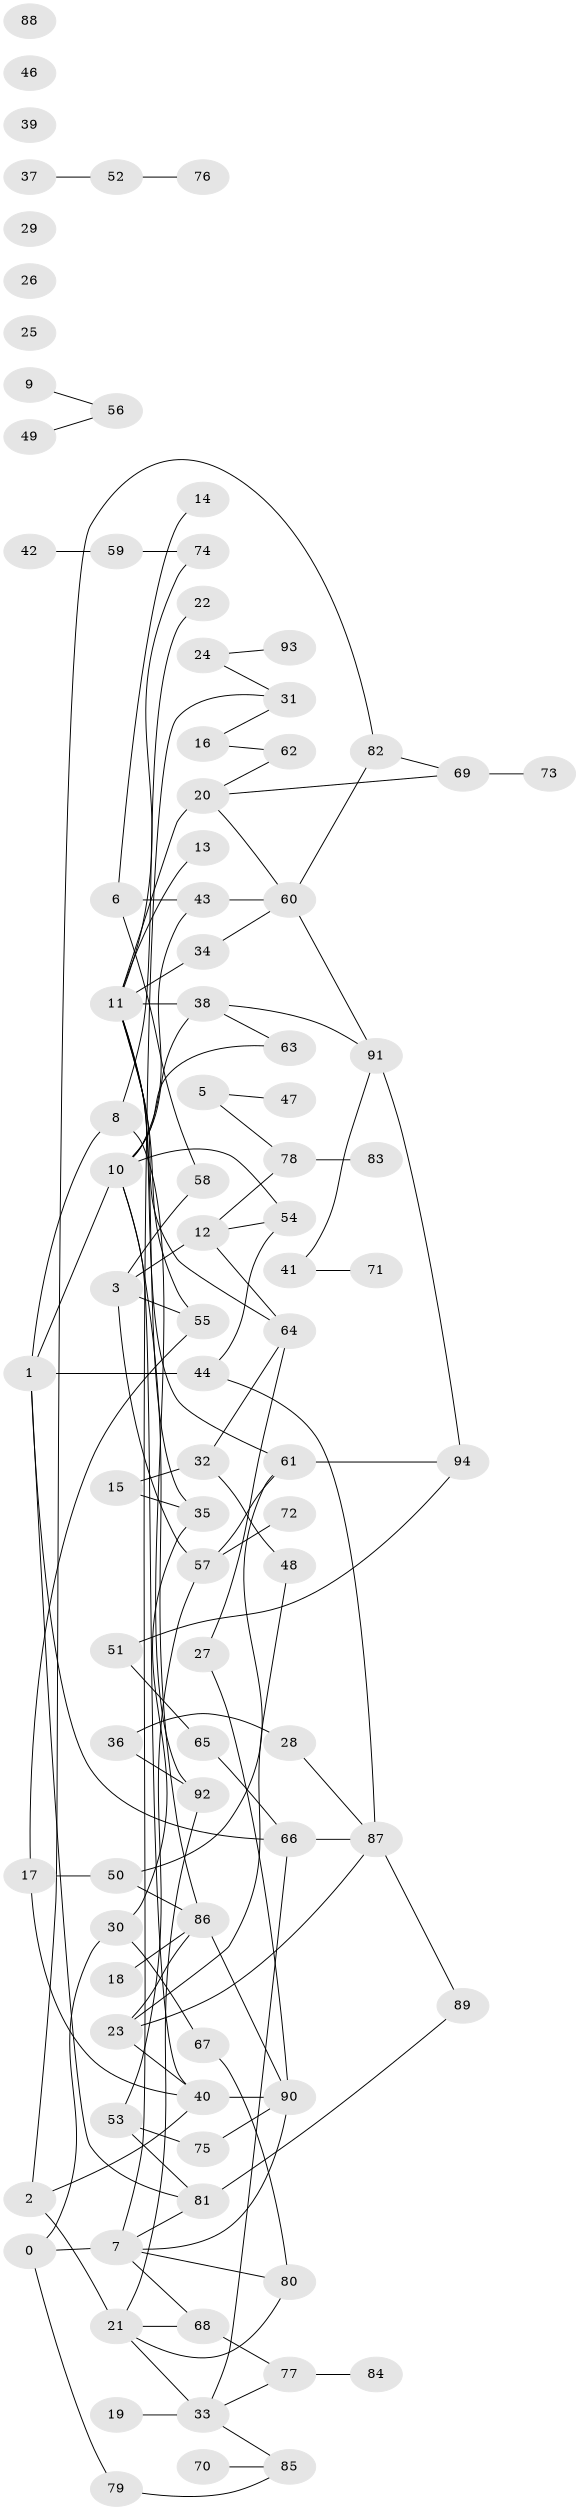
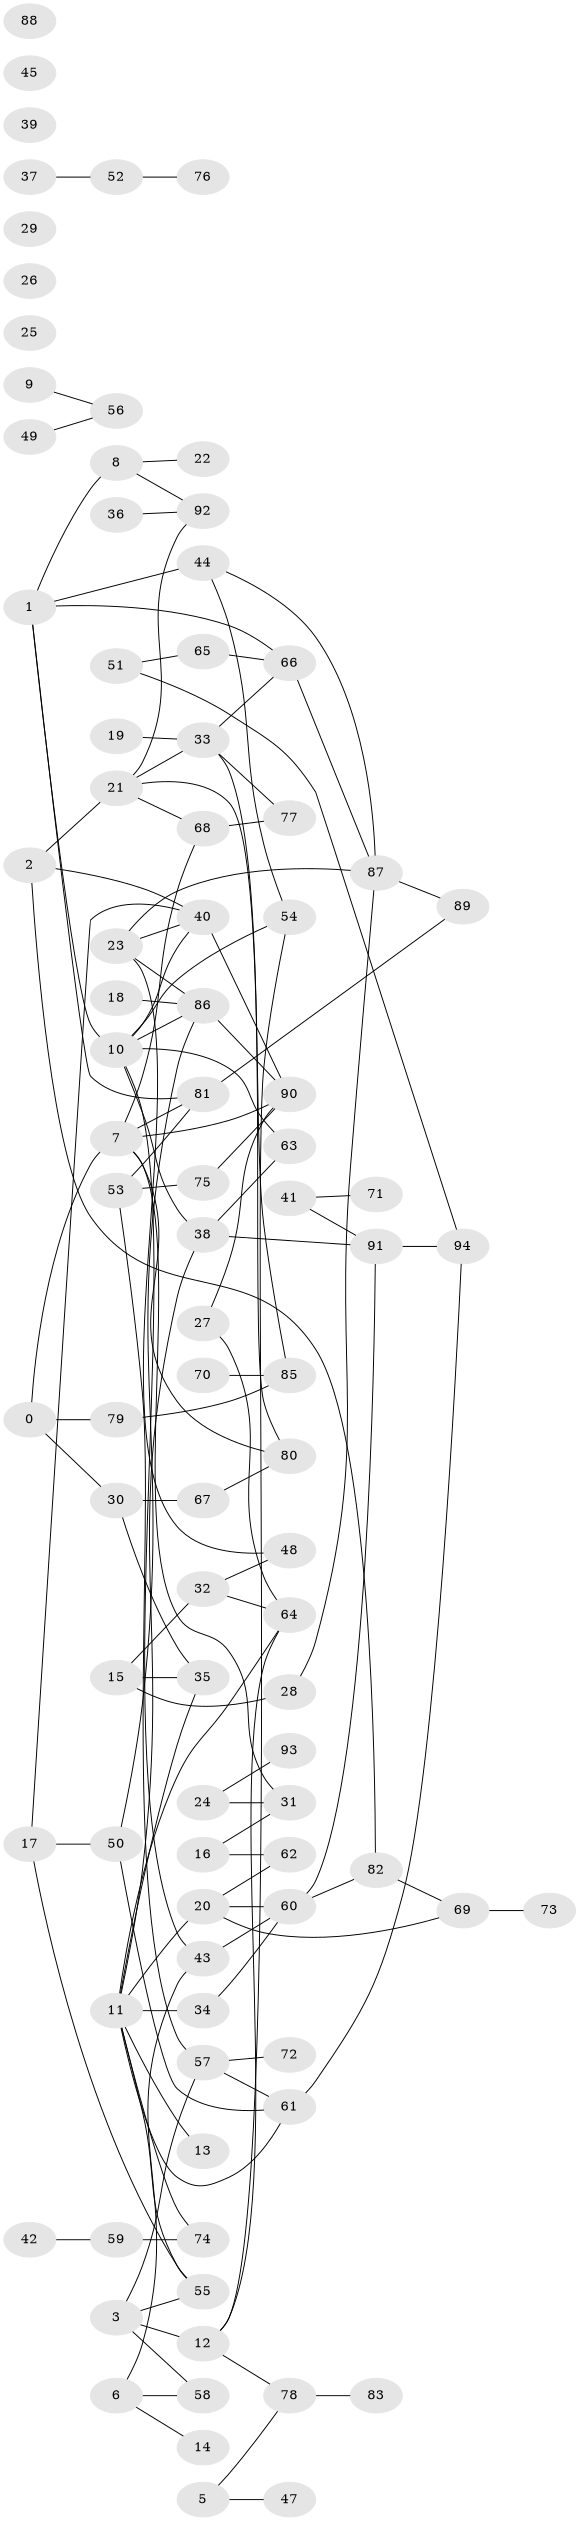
node "46": label "46" -> "45"
edge "36" -- "28": now "15" -- "28"
node "84": removed
